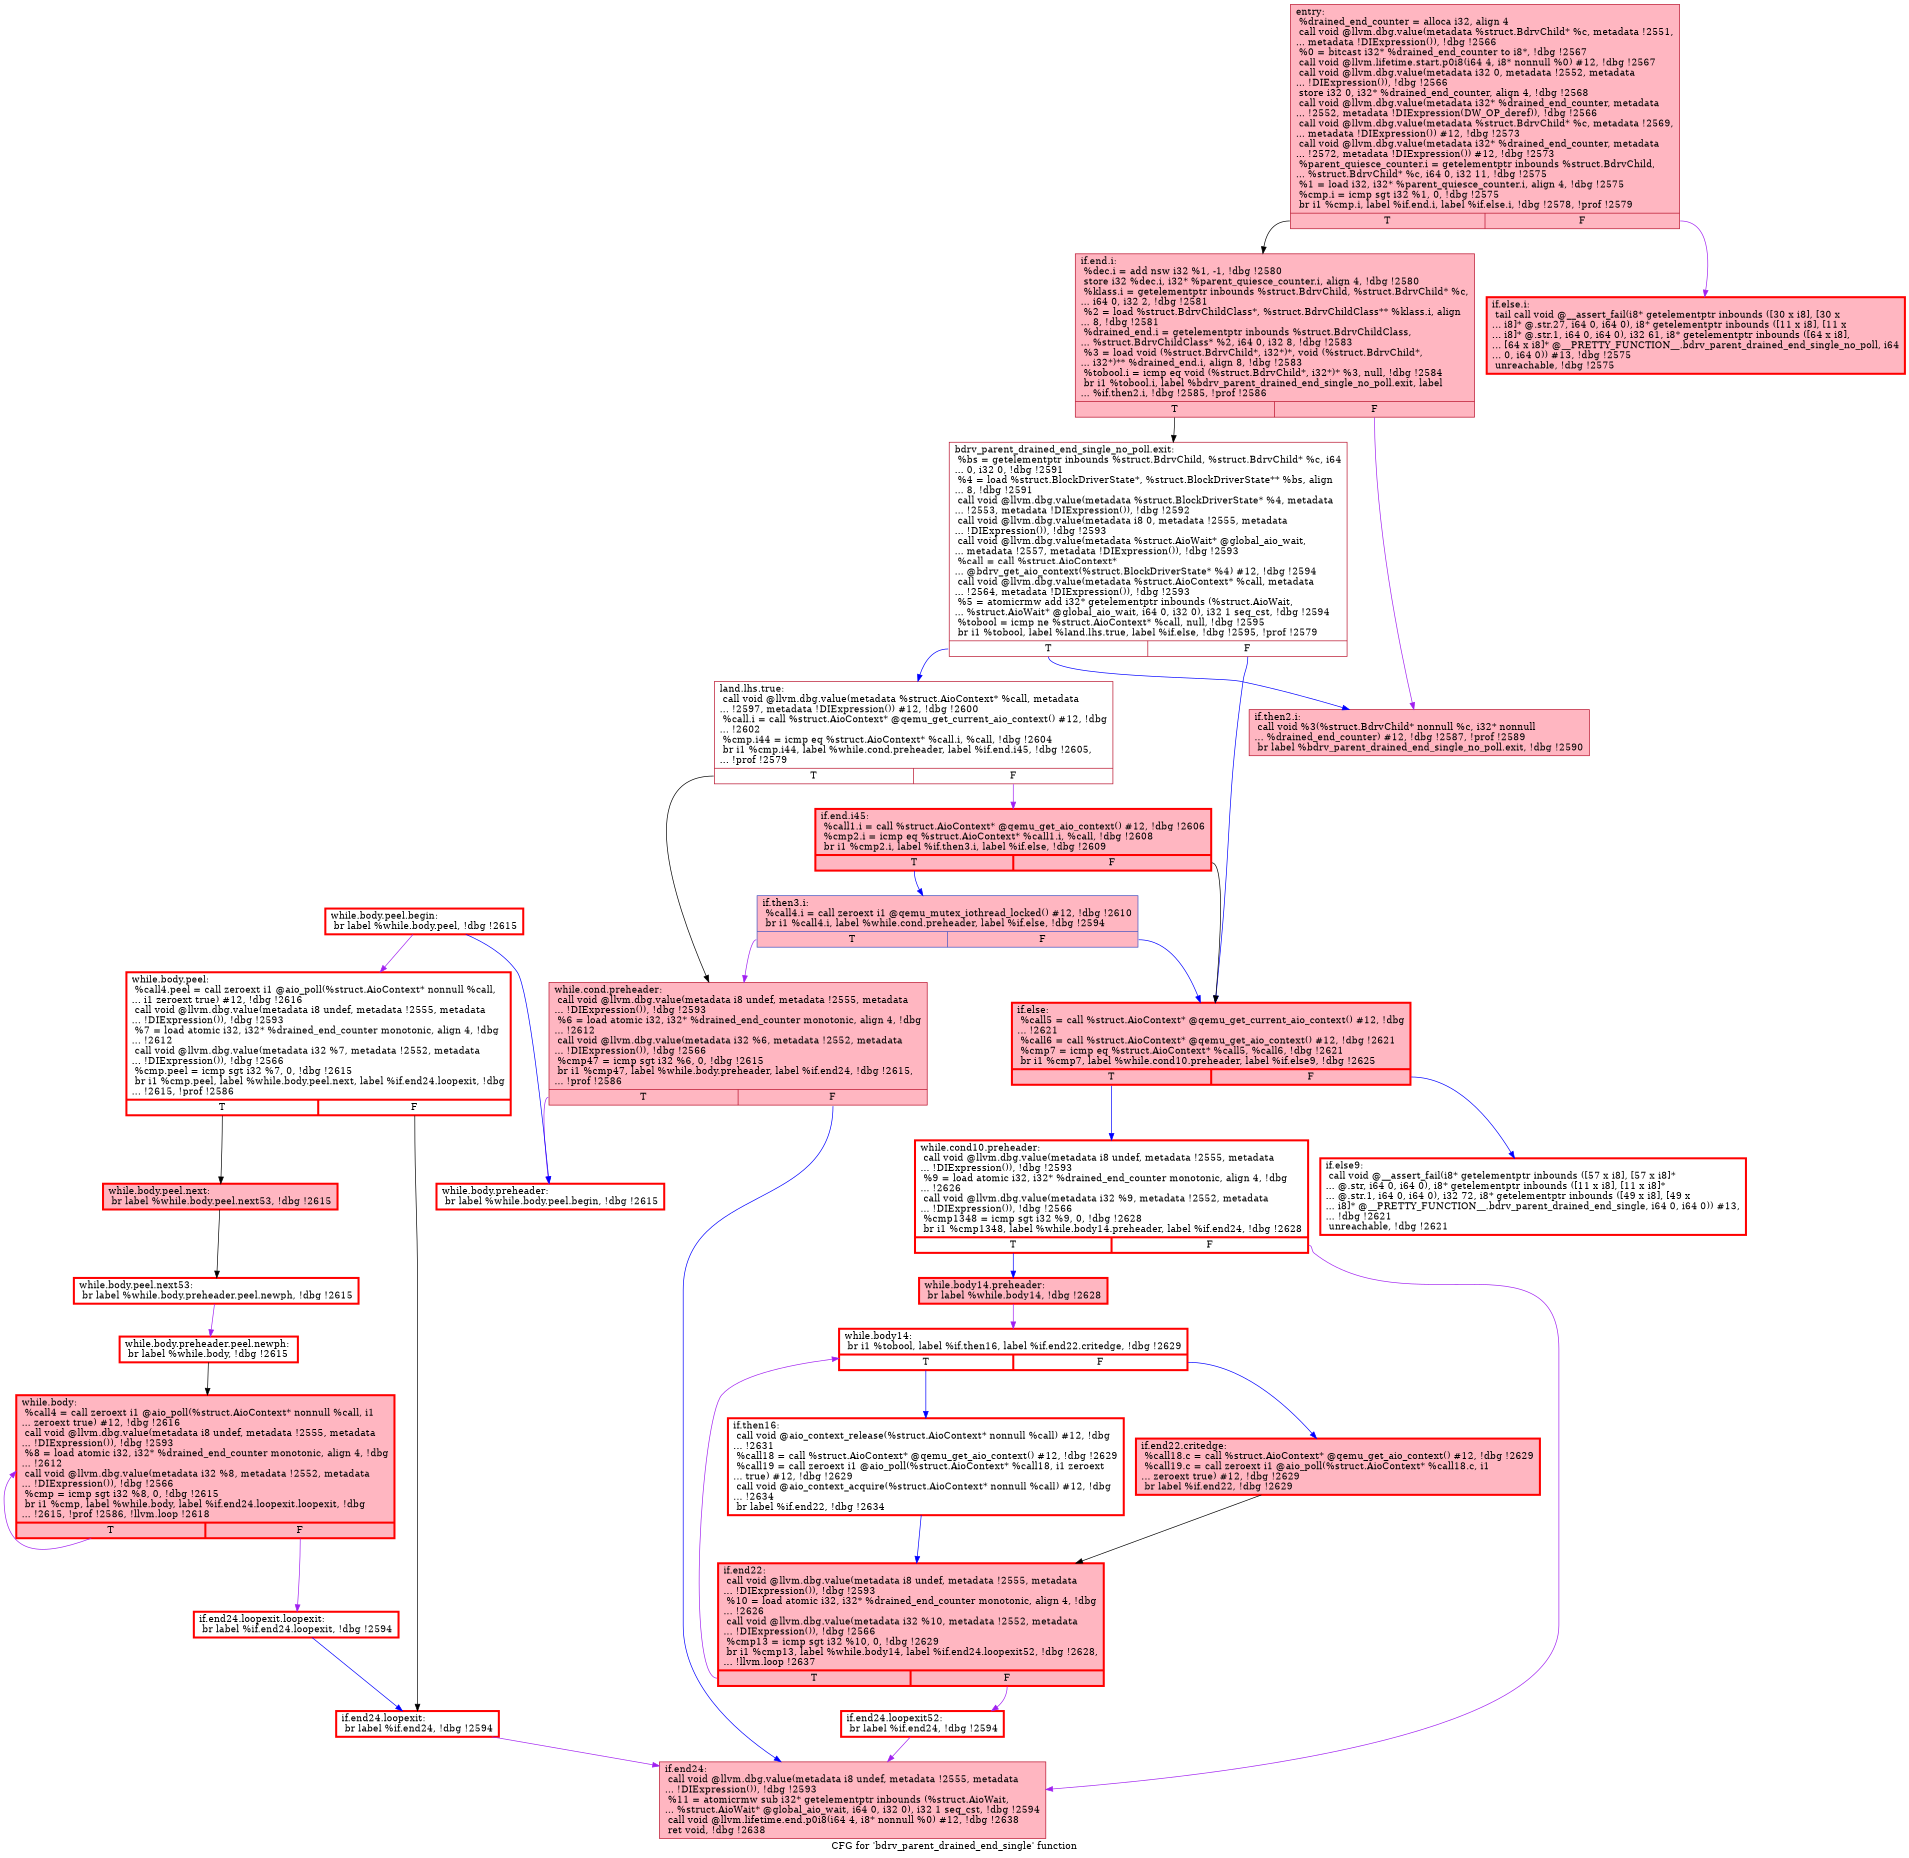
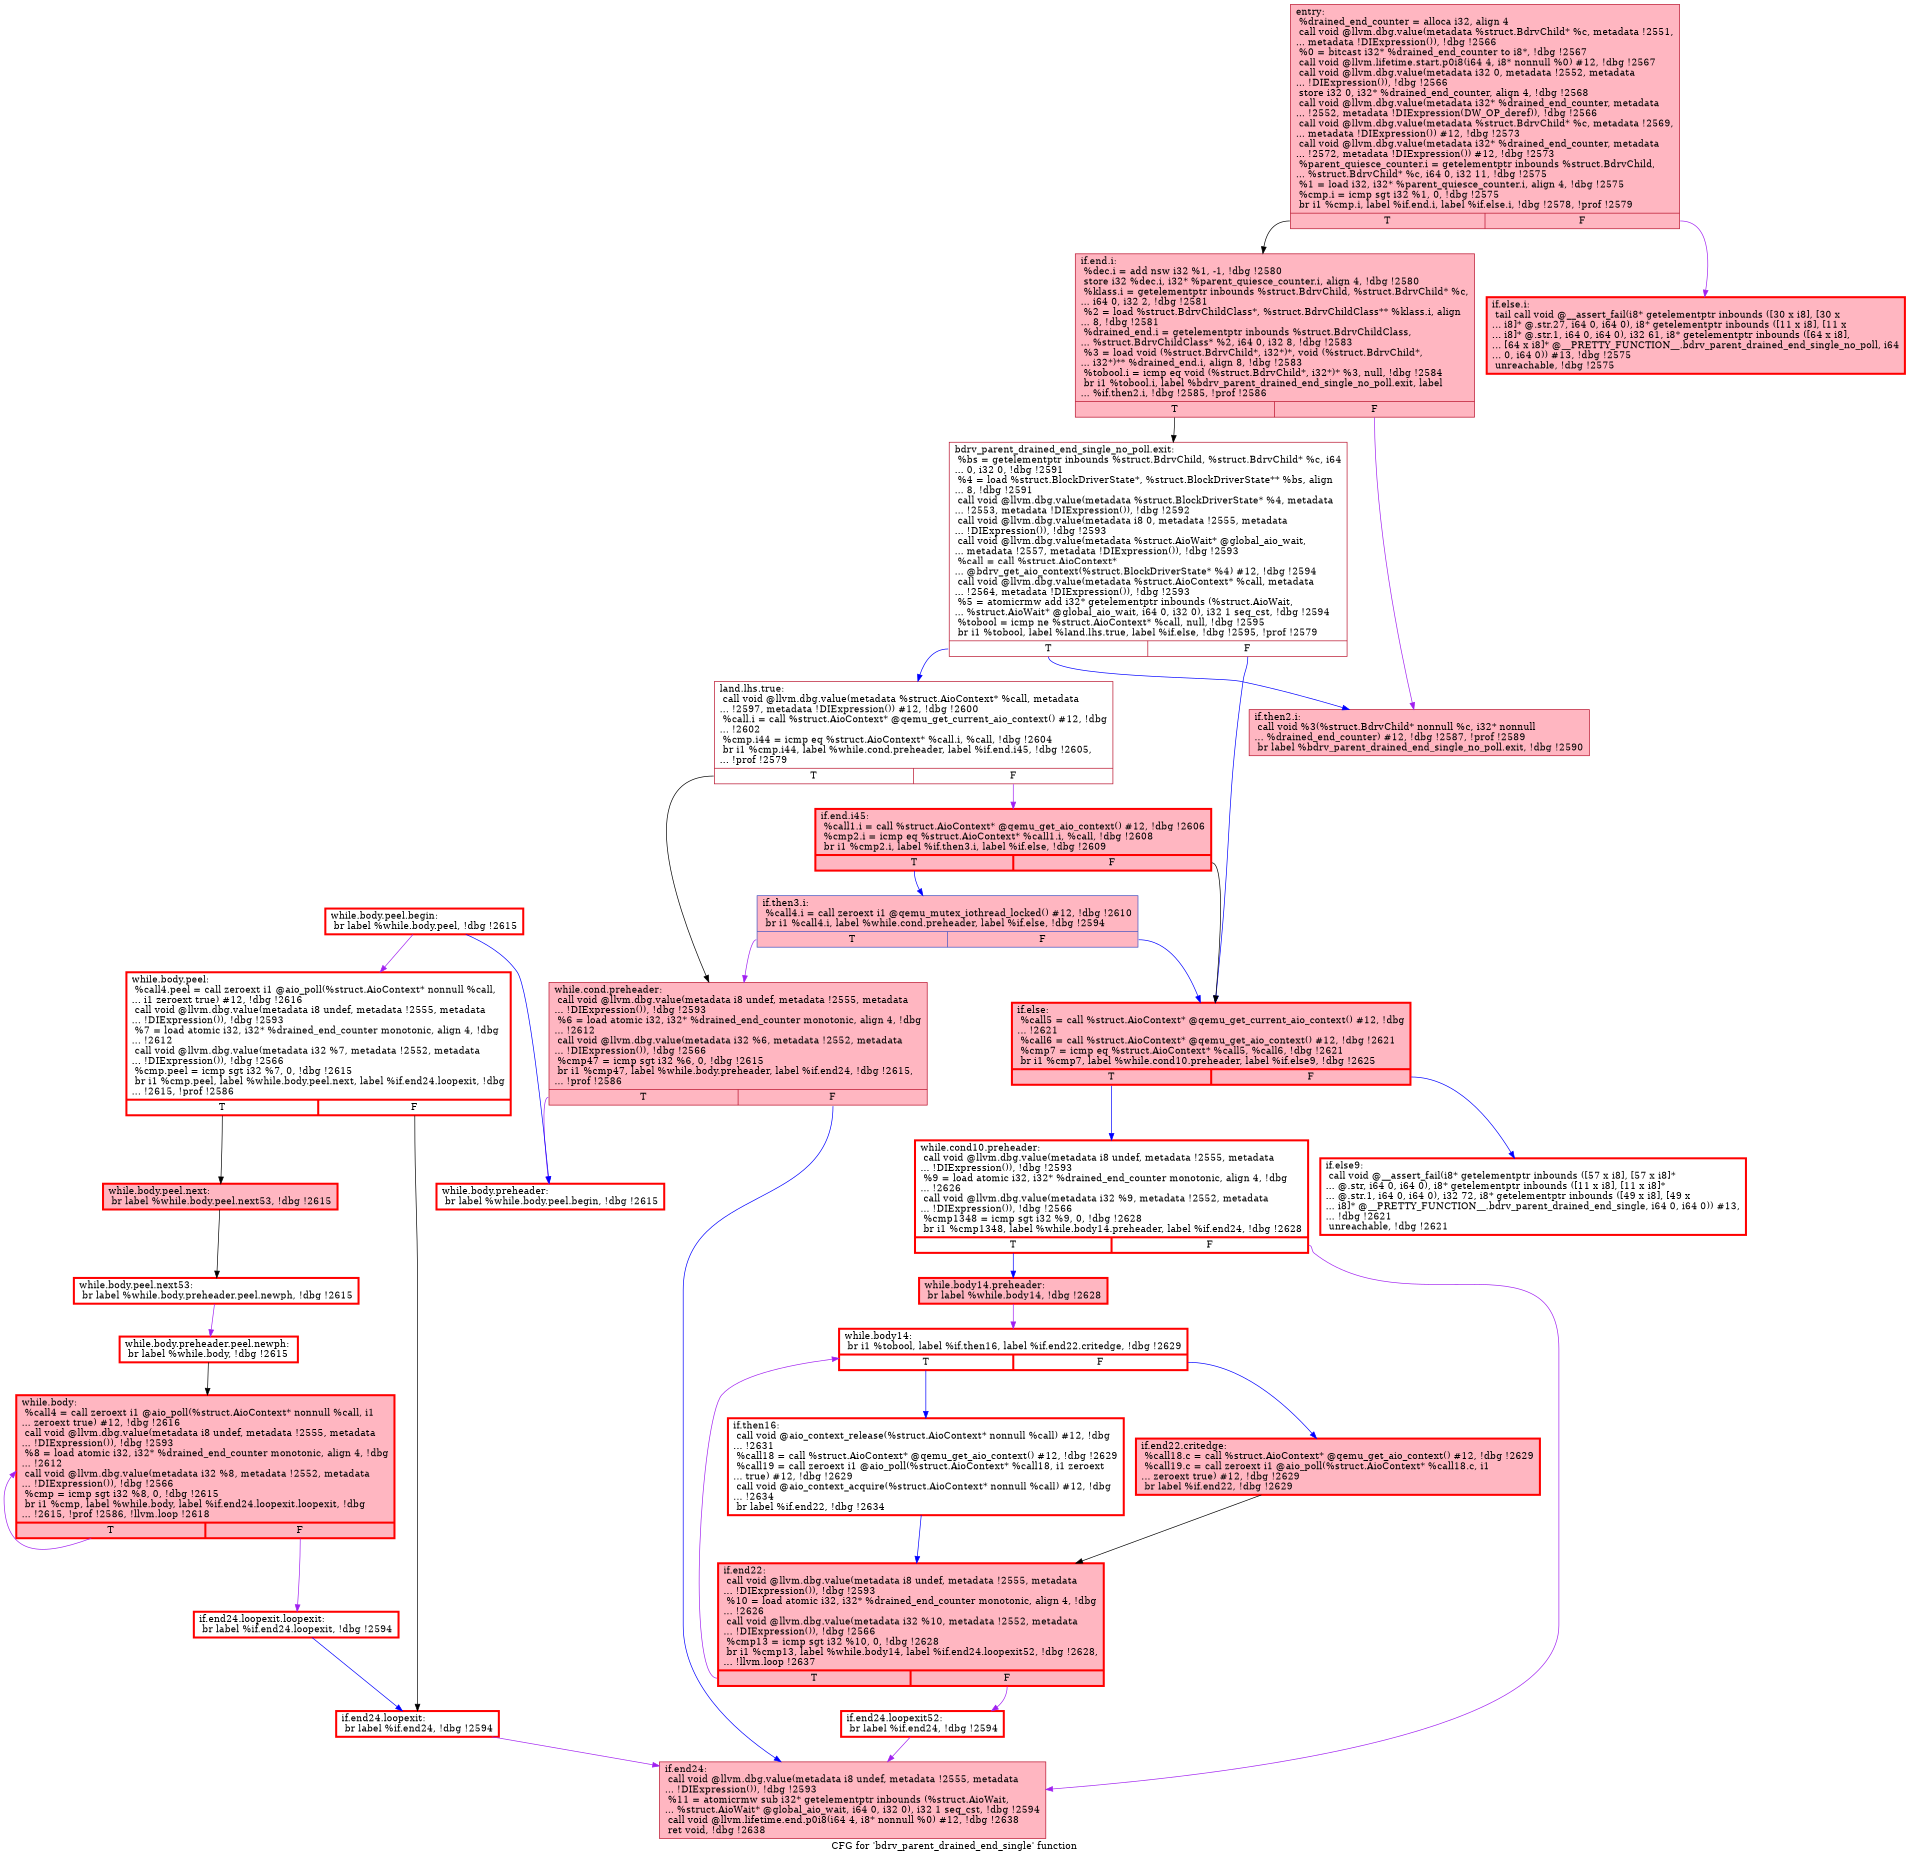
node "if.end22:": text "%cmp13 = icmp sgt i32 %10, 0, !dbg !2629" -> "%cmp13 = icmp sgt i32 %10, 0, !dbg !2628"
